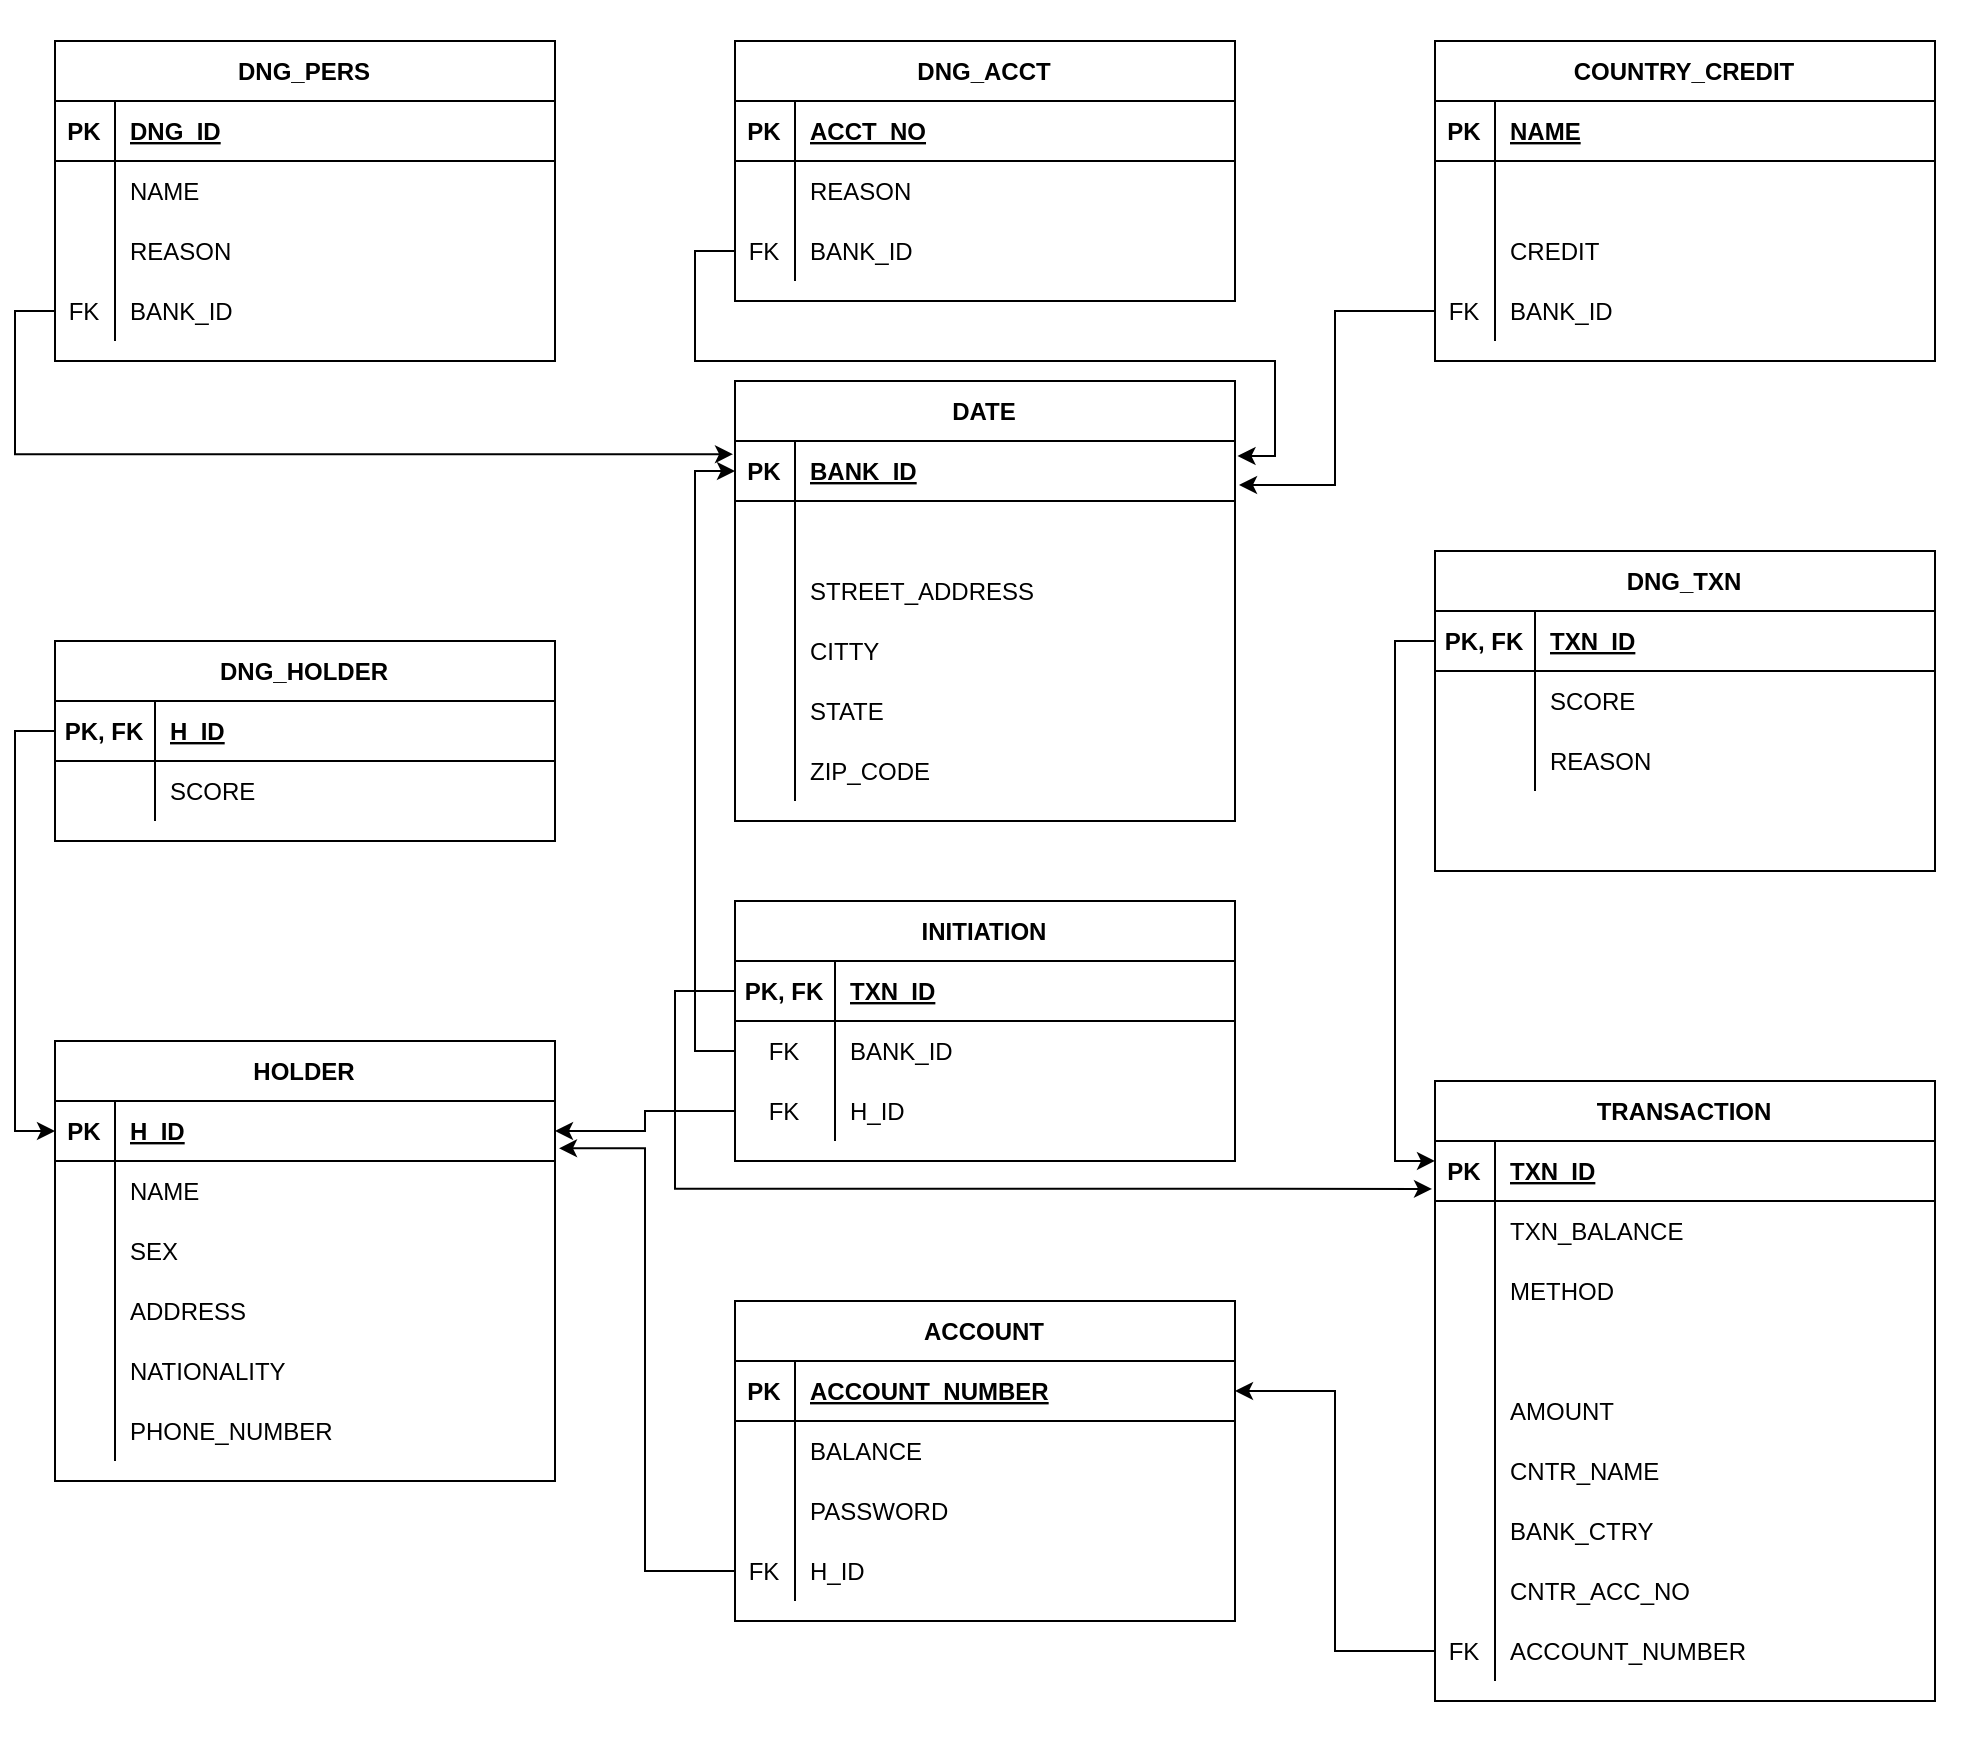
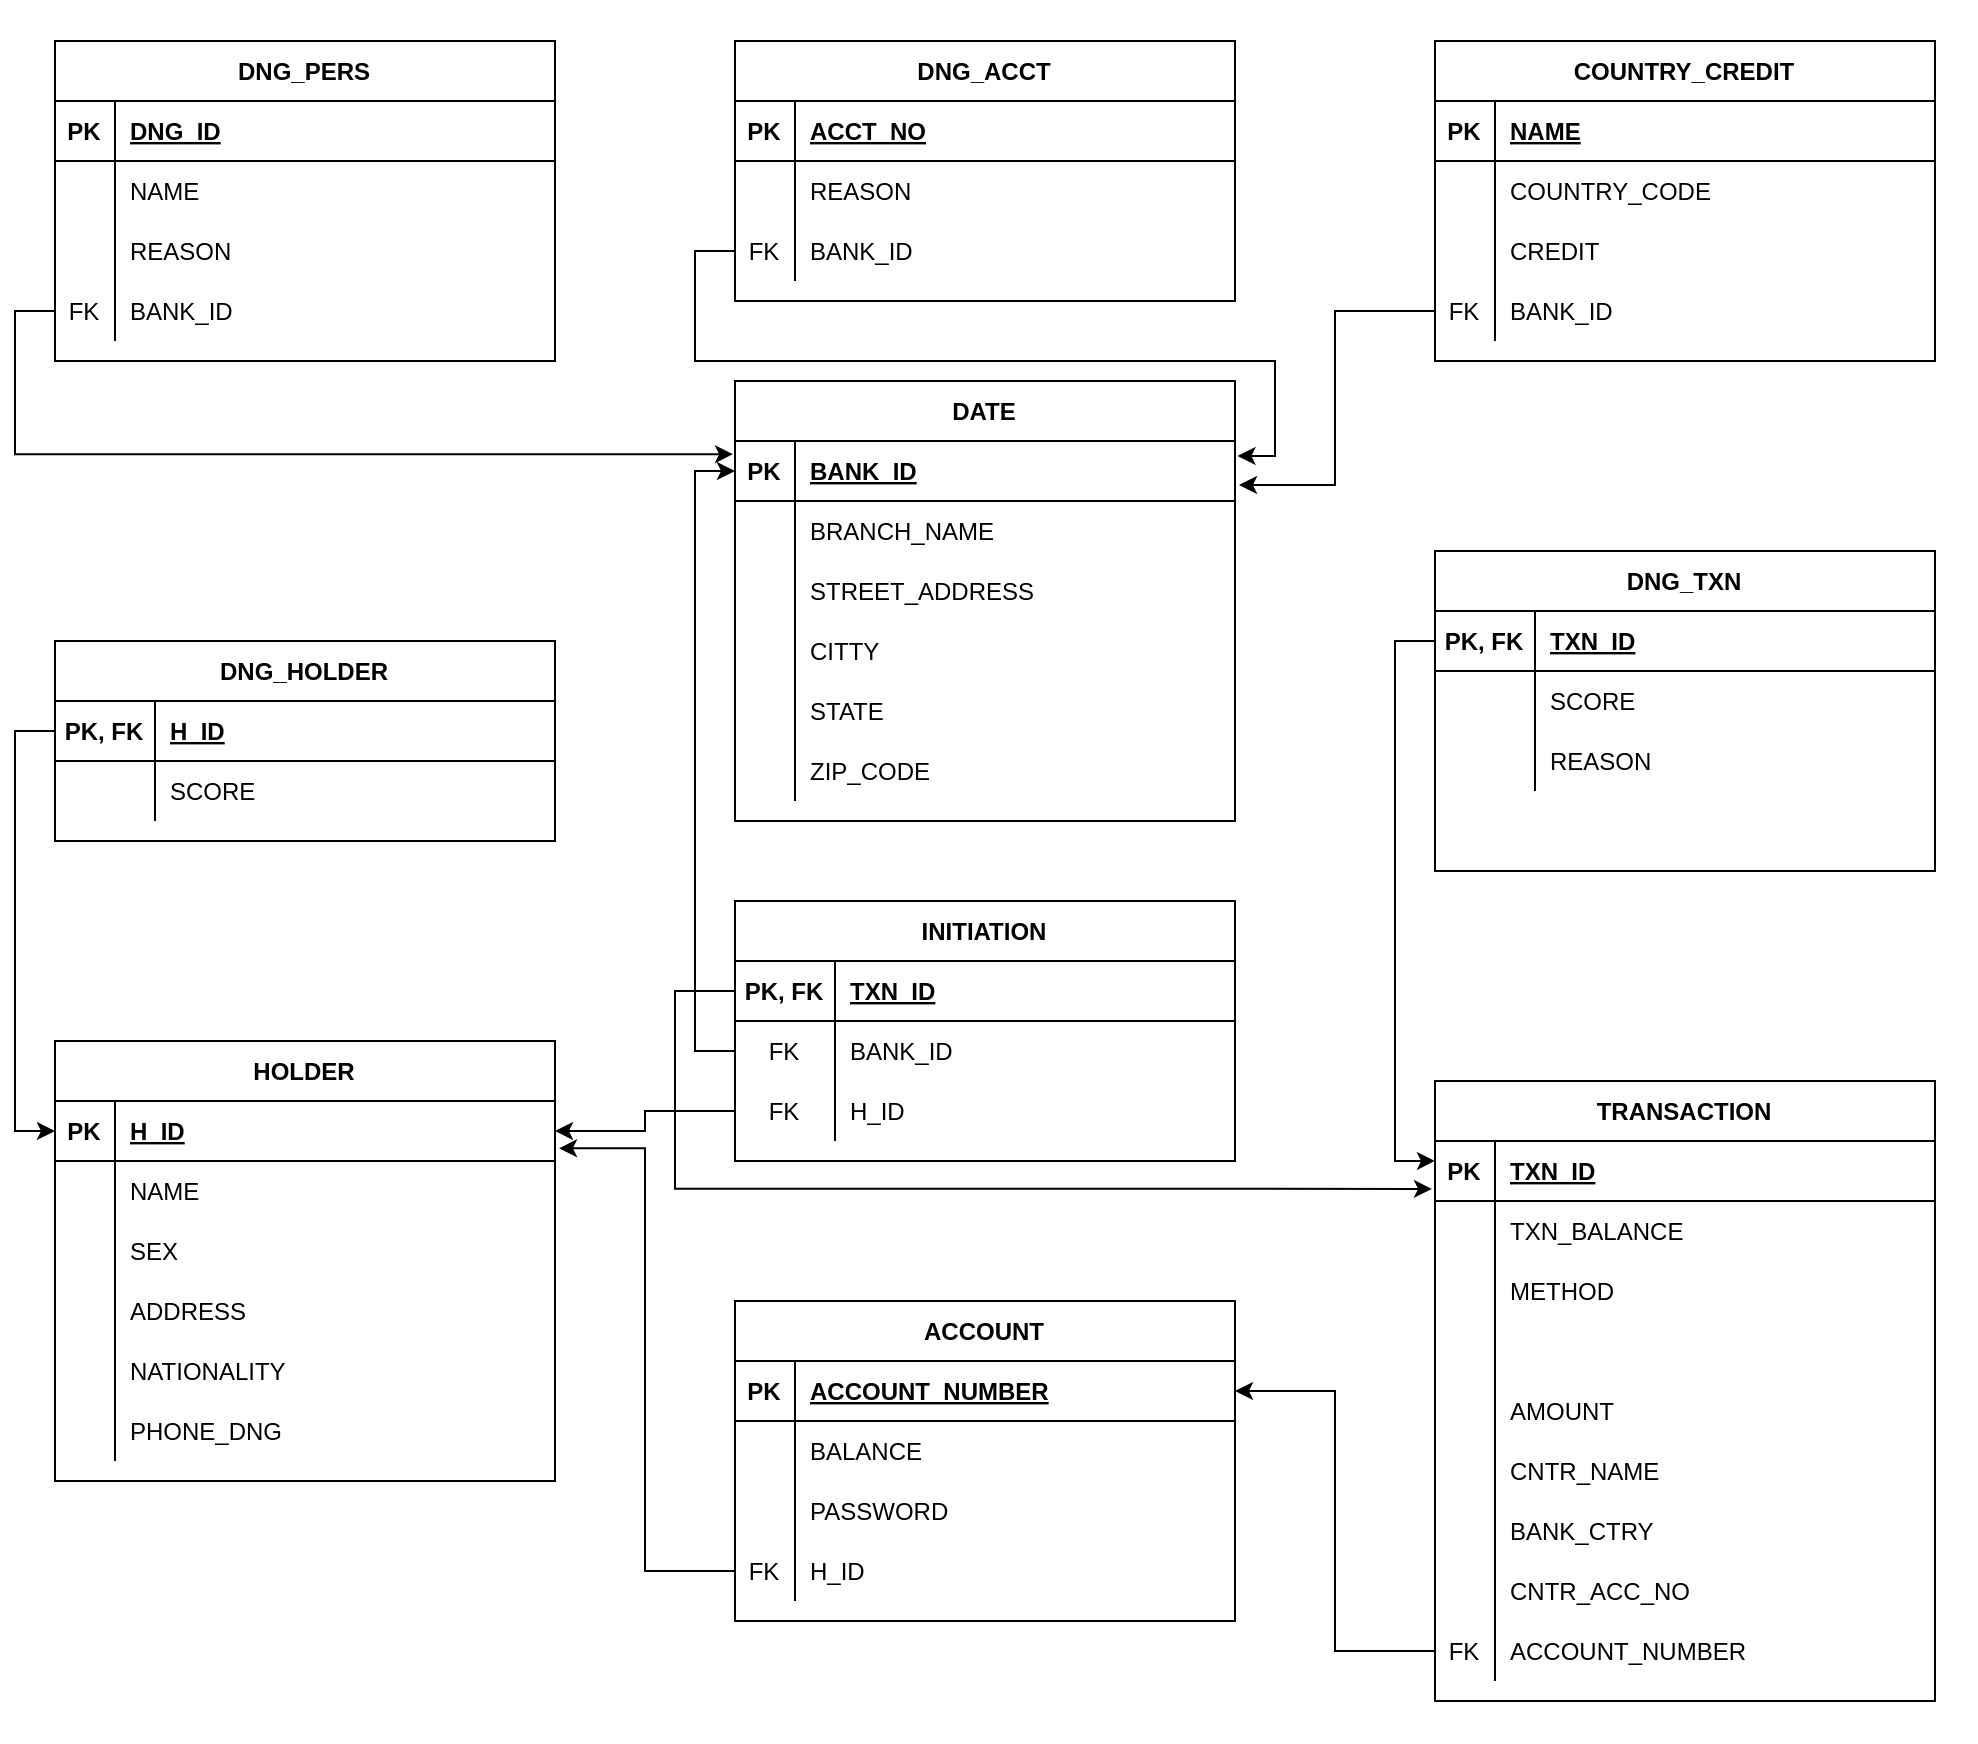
node "COUNTRY_CODE": added
node "BRANCH_NAME": added
node "PHONE_NUMBER": label "PHONE_NUMBER" -> "PHONE_DNG"
